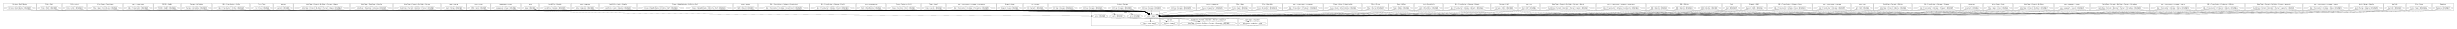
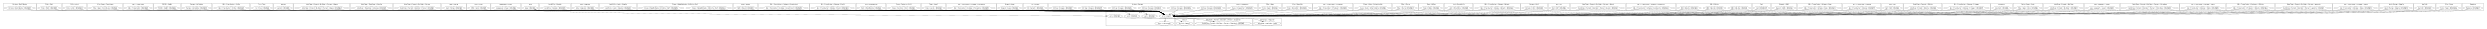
node "String::Escape::BEGIN@182": added
